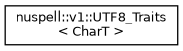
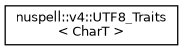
node "nuspell::v1::UTF8_Traits < CharT >": label "nuspell::v1::UTF8_Traits < CharT >" -> "nuspell::v4::UTF8_Traits < CharT >"
